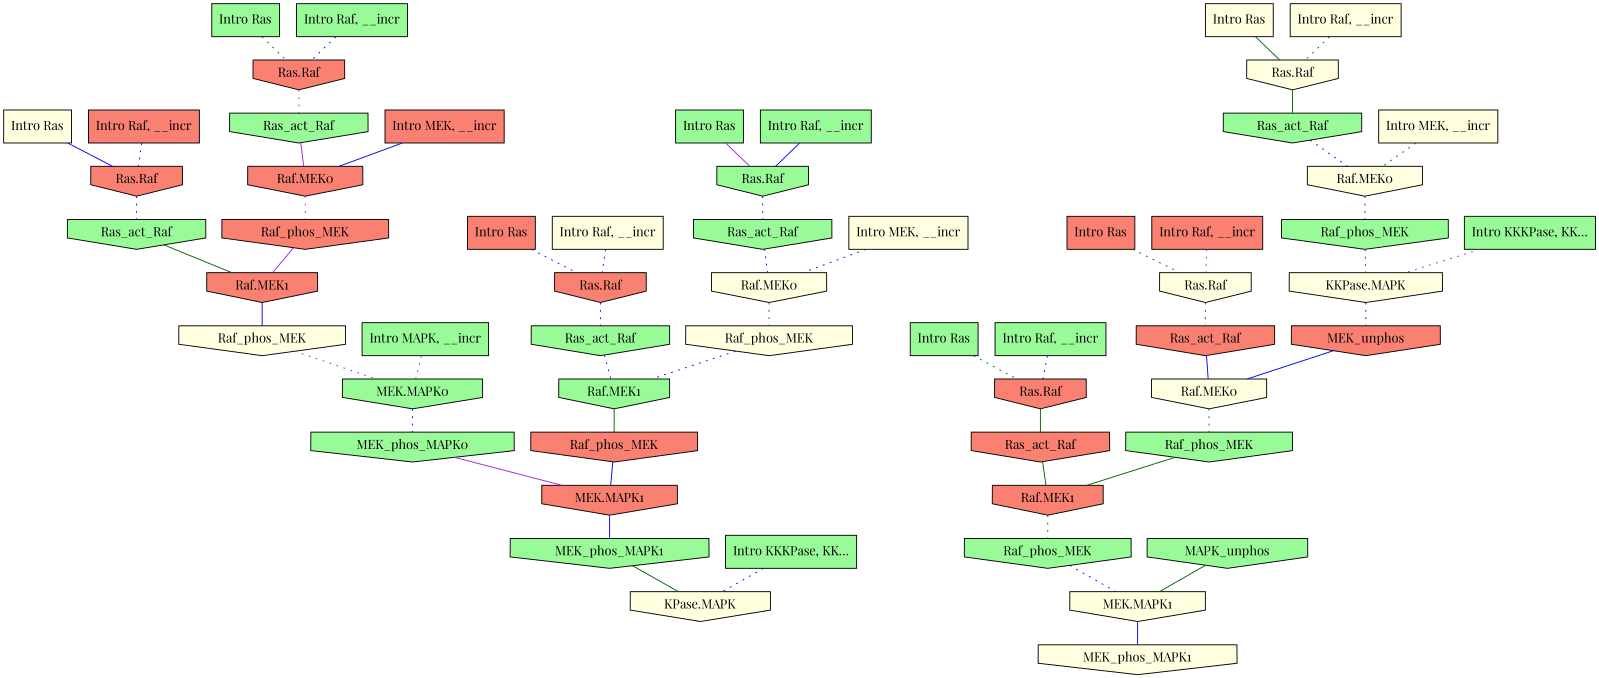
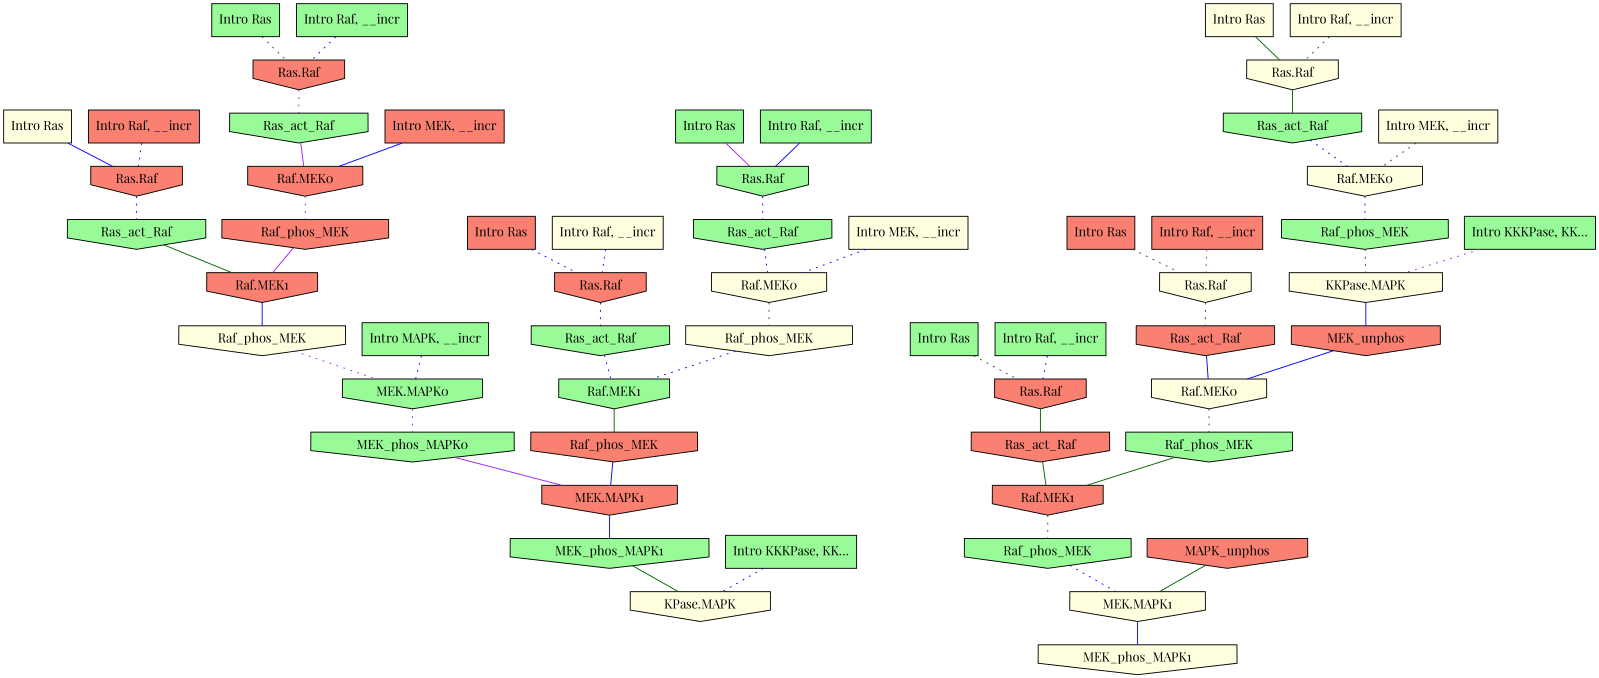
edge "KKPase.MAPK" -- "MEK_unphos": style dotted -> solid
edge "Intro MAPK, __incr" -- "MEK.MAPK0": color purple -> blue
edge "MEK.MAPK0" -- "MEK_phos_MAPK0": color blue -> purple
node "MAPK_unphos": fillcolor palegreen -> salmon
